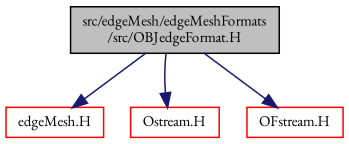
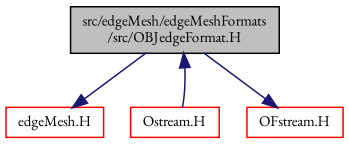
edge "src/edgeMesh/edgeMeshFormats /src/OBJedgeFormat.H" -> "Ostream.H": reversed
